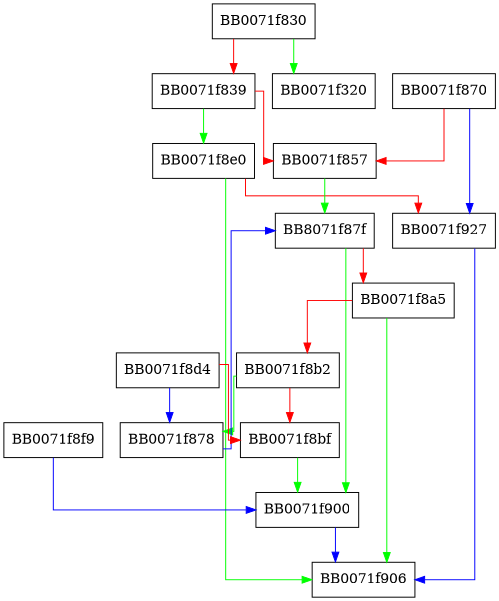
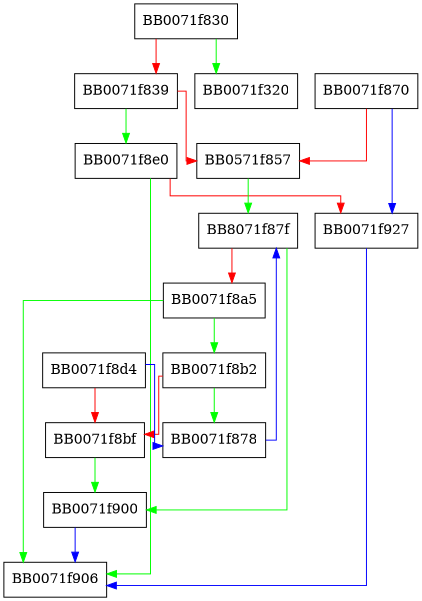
node "BB0071f857": label "BB0071f857" -> "BB0571f857"
edge "BB0071f8a5" -> "BB0071f8b2": color red -> green
node "BB0071f8f9": removed
